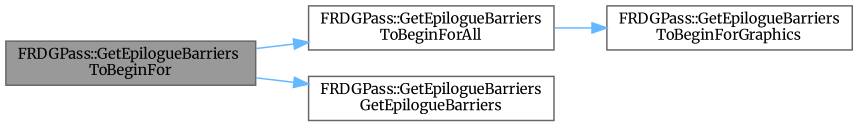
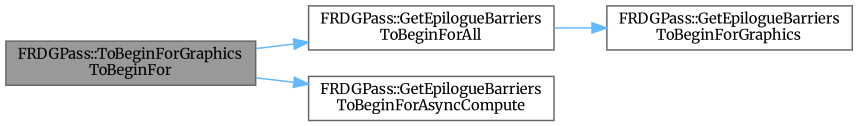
node "FRDGPass::GetEpilogueBarriers ToBeginFor": label "FRDGPass::GetEpilogueBarriers ToBeginFor" -> "FRDGPass::ToBeginForGraphics ToBeginFor"
node "FRDGPass::GetEpilogueBarriers GetEpilogueBarriers": label "FRDGPass::GetEpilogueBarriers GetEpilogueBarriers" -> "FRDGPass::GetEpilogueBarriers ToBeginForAsyncCompute"
